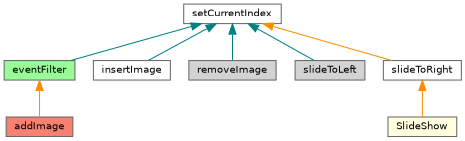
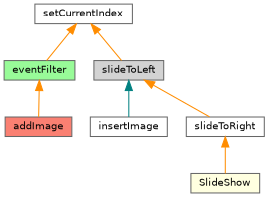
edge "eventFilter" -> "setCurrentIndex": color teal -> darkorange
edge "slideToRight" -> "setCurrentIndex": now "slideToRight" -> "slideToLeft"
edge "insertImage" -> "setCurrentIndex": now "insertImage" -> "slideToLeft"
edge "slideToLeft" -> "setCurrentIndex": color teal -> darkorange
node "removeImage": removed
